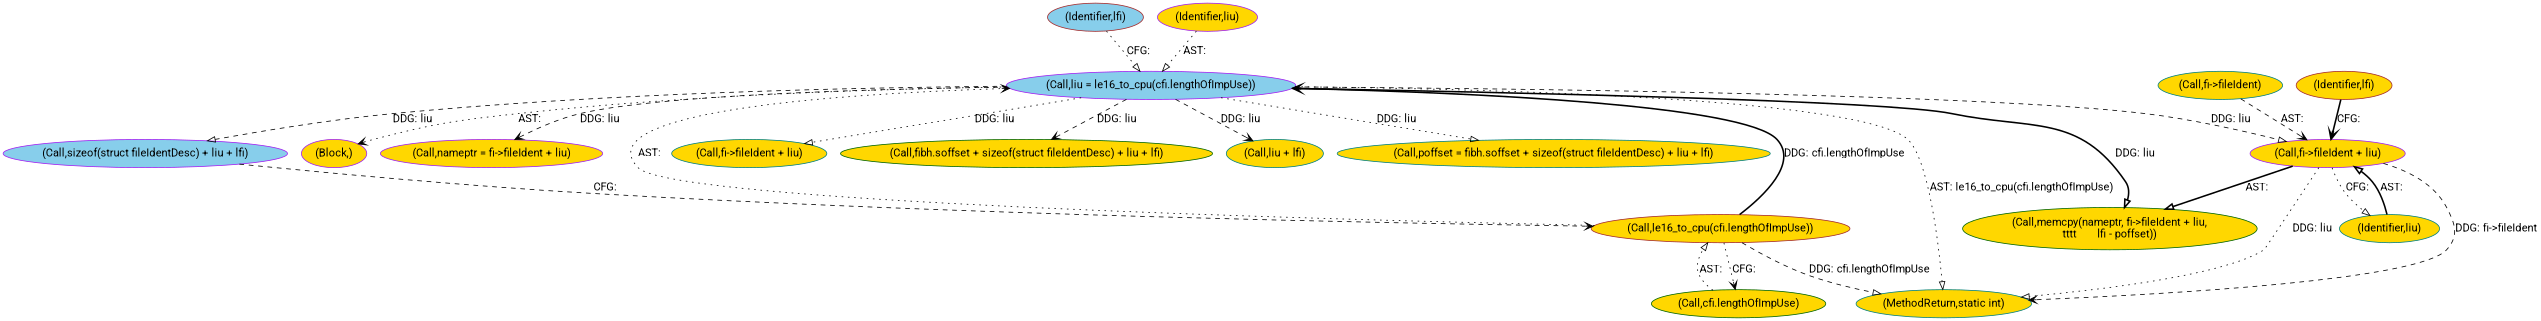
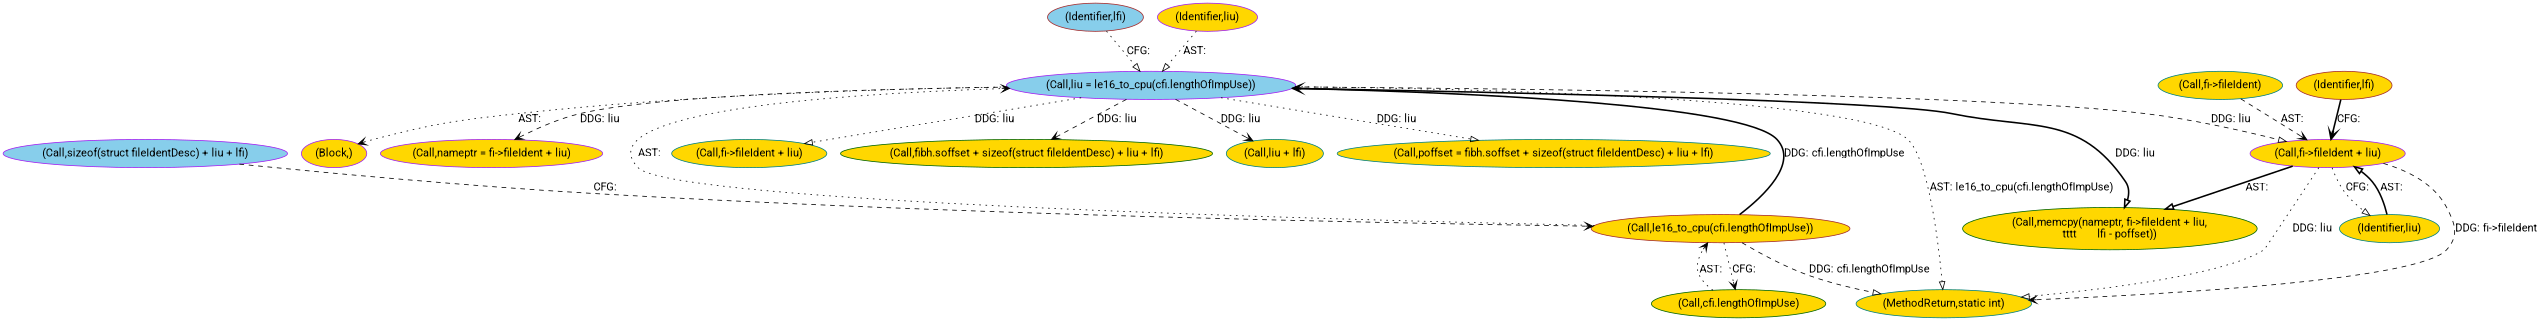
edge "(Call,liu = le16_to_cpu(cfi.lengthOfImpUse))" -> "(Call,sizeof(struct fileIdentDesc) + liu + lfi)": removed, label "DDG: liu"
edge "(Call,cfi.lengthOfImpUse)" -> "(Call,le16_to_cpu(cfi.lengthOfImpUse))": arrowhead onormal -> vee
